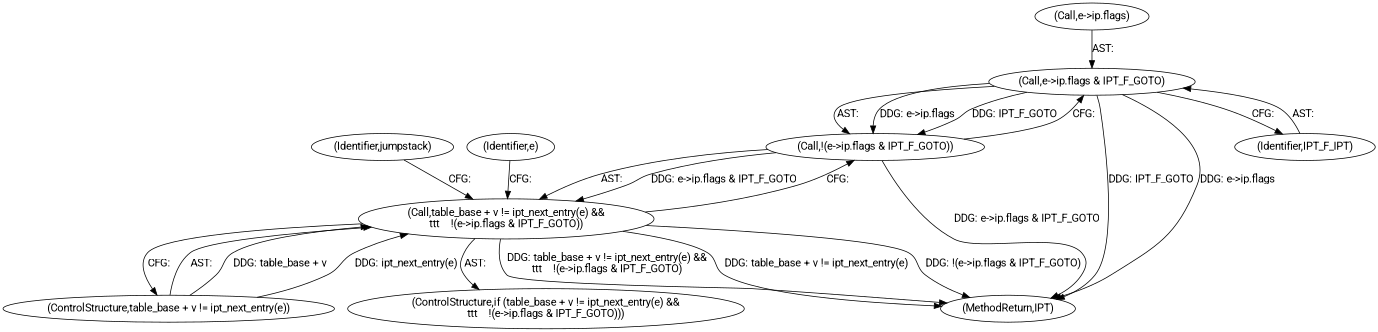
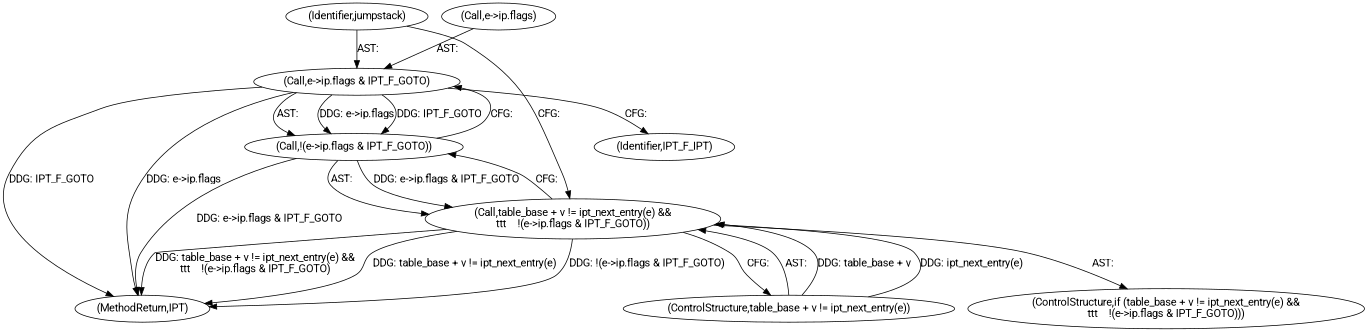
edge "(Identifier,IPT_F_IPT)" -> "(Call,e->ip.flags & IPT_F_GOTO)": now "(Identifier,jumpstack)" -> "(Call,e->ip.flags & IPT_F_GOTO)"
node "(Identifier,e)": removed
